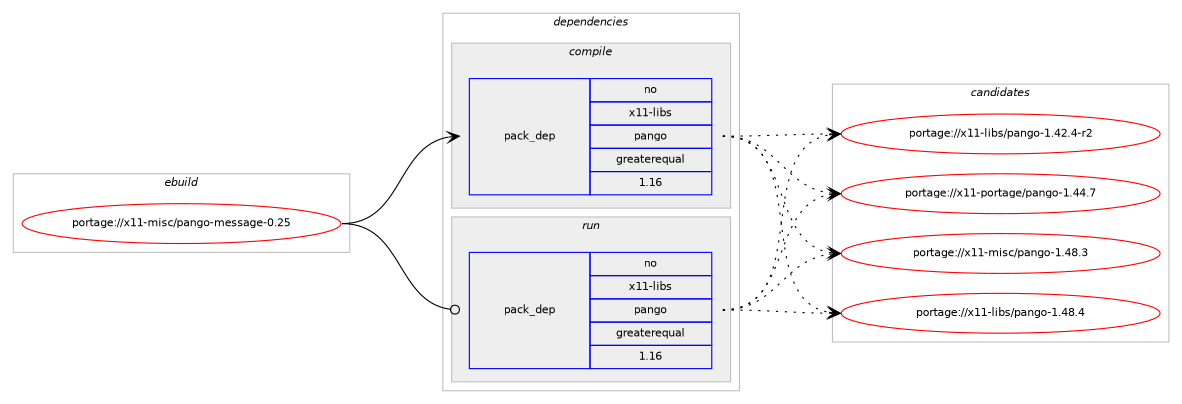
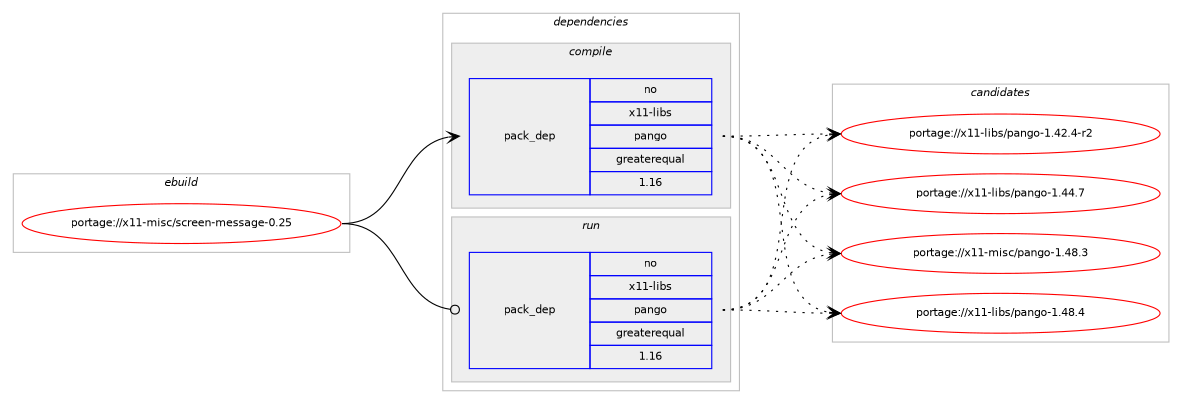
node "portage://x11-portage/pango-1.44.7": label "portage://x11-portage/pango-1.44.7" -> "portage://x11-libs/pango-1.44.7"
node "portage://x11-misc/pango-message-0.25": label "portage://x11-misc/pango-message-0.25" -> "portage://x11-misc/screen-message-0.25"
